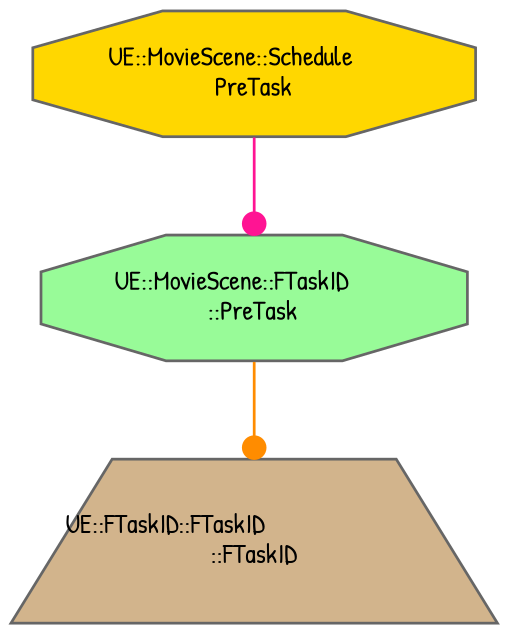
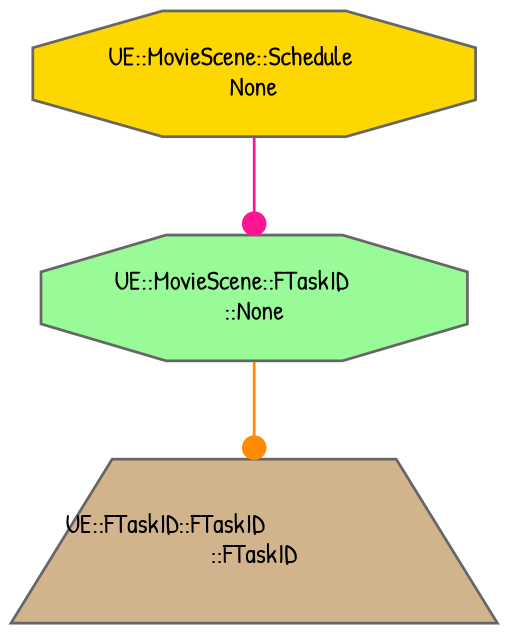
node "UE::MovieScene::Schedule PreTask": label "UE::MovieScene::Schedule PreTask" -> "UE::MovieScene::Schedule None"
node "UE::MovieScene::FTaskID ::PreTask": label "UE::MovieScene::FTaskID ::PreTask" -> "UE::MovieScene::FTaskID ::None"
